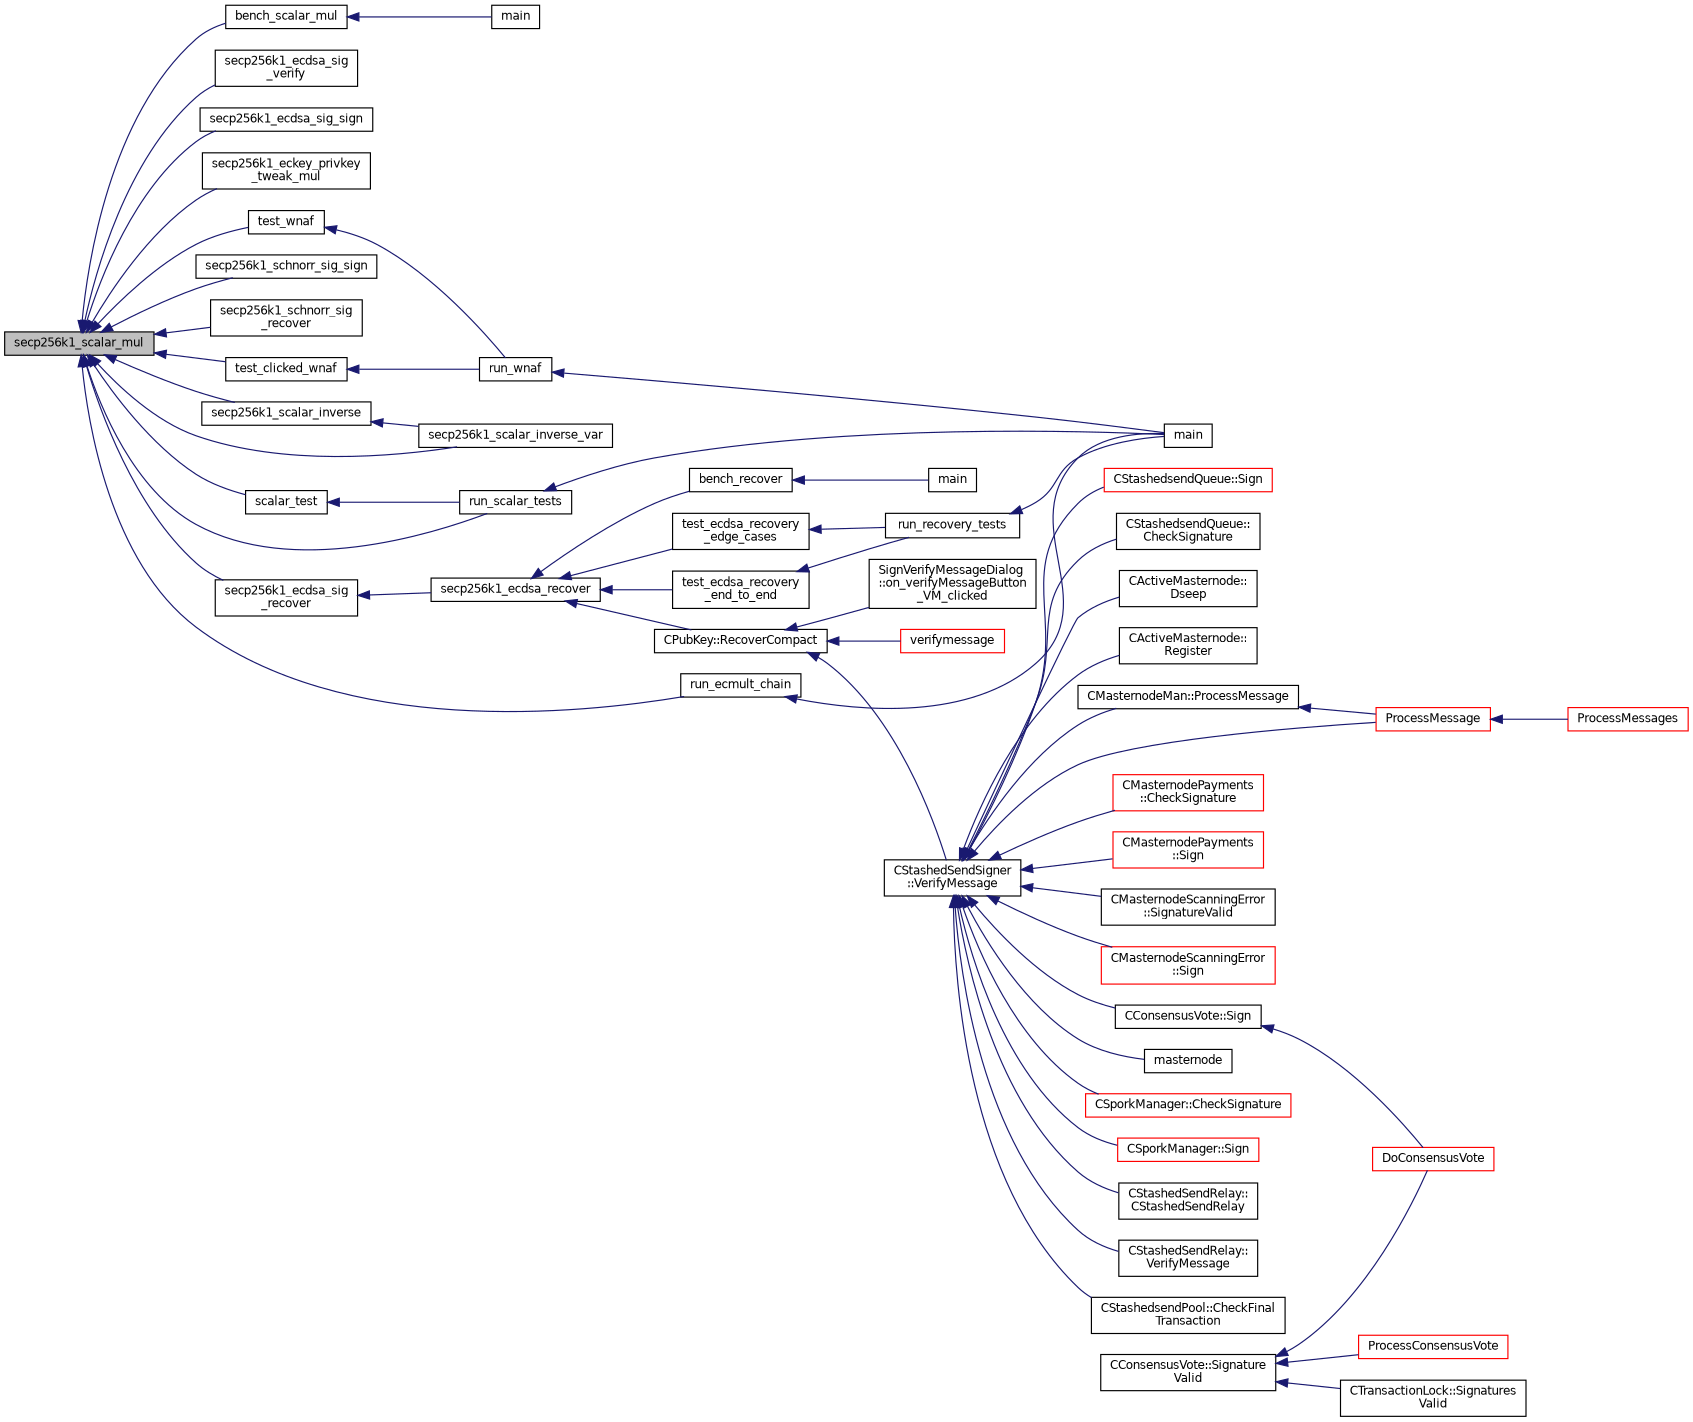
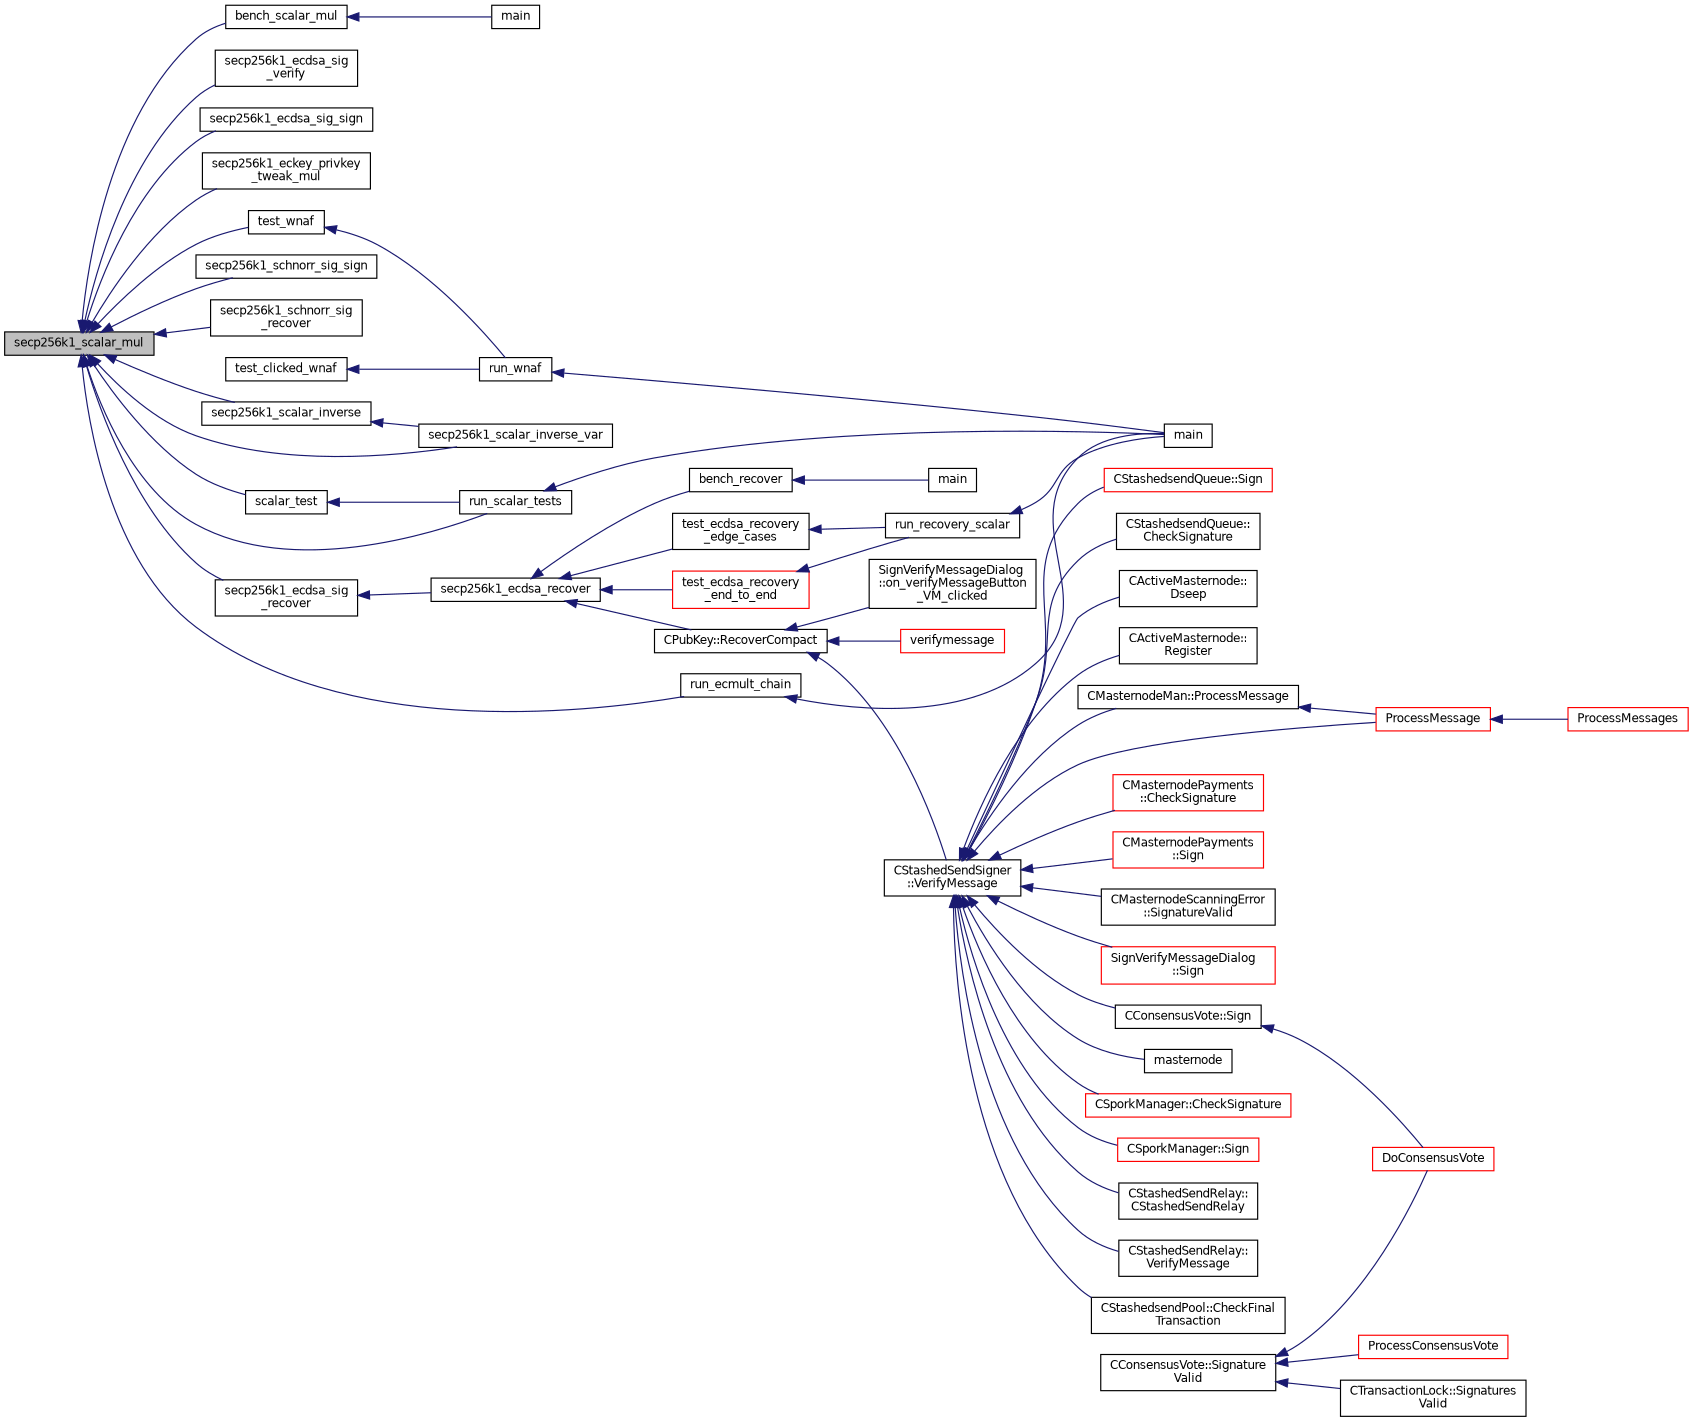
edge "test_clicked_wnaf" -> "secp256k1_scalar_mul": removed
node "run_recovery_tests": label "run_recovery_tests" -> "run_recovery_scalar"
node "test_ecdsa_recovery _end_to_end": color black -> red
node "CMasternodeScanningError ::Sign": label "CMasternodeScanningError ::Sign" -> "SignVerifyMessageDialog ::Sign"
